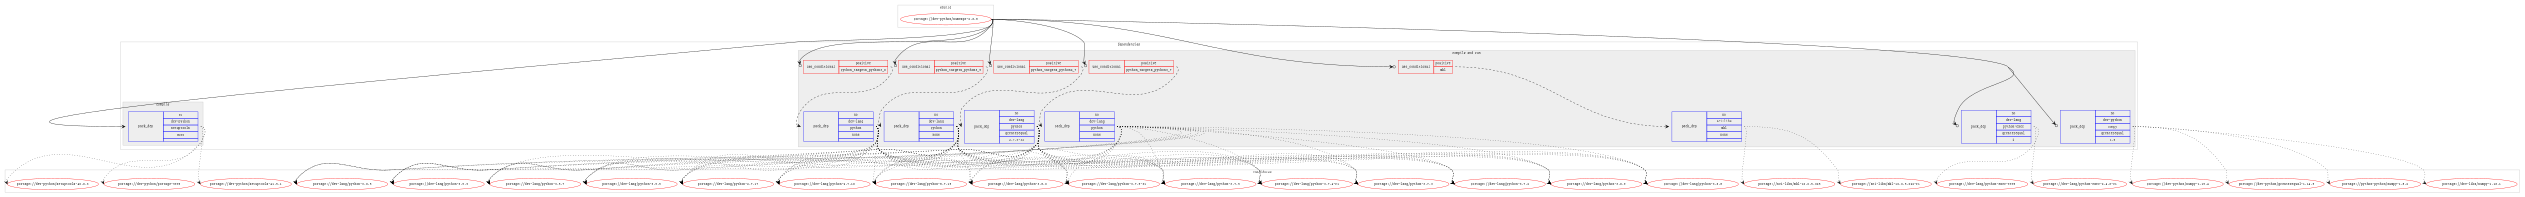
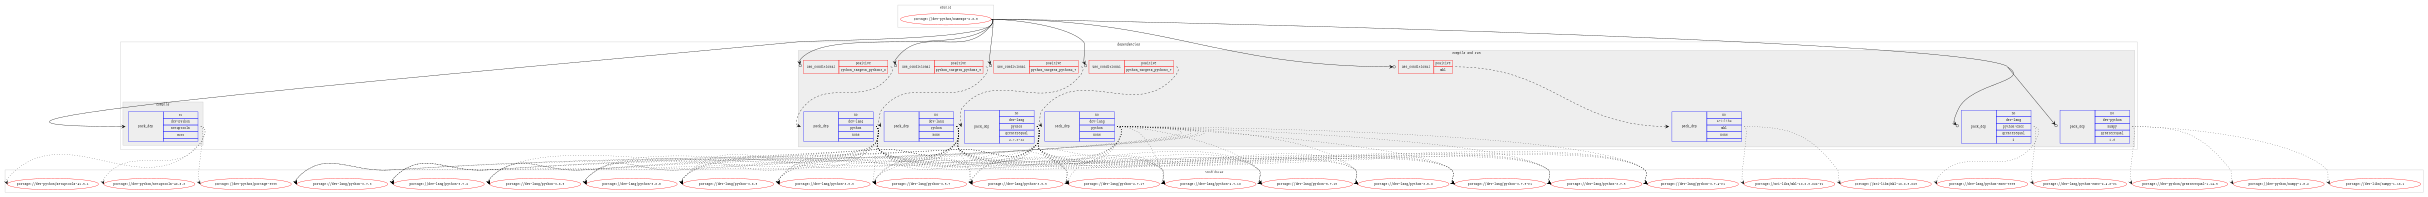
node "portage://dev-python/numpy-1.15.4": removed
node "portage://python-python/numpy-1.8.2": label "portage://python-python/numpy-1.8.2" -> "portage://dev-python/numpy-1.8.2"
